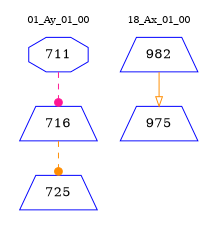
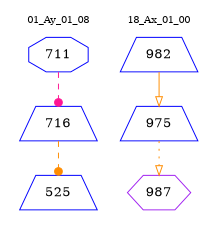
cluster "01_Ay_01_00": label "01_Ay_01_00" -> "01_Ay_01_08"
node "725": label "725" -> "525"
node "987": added
